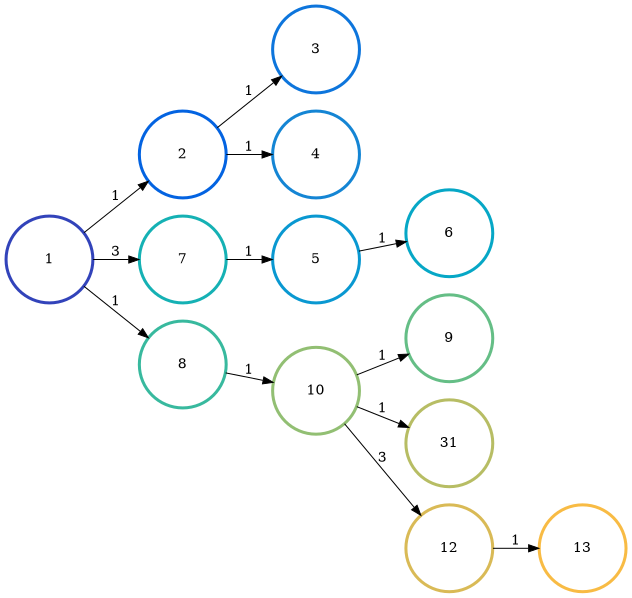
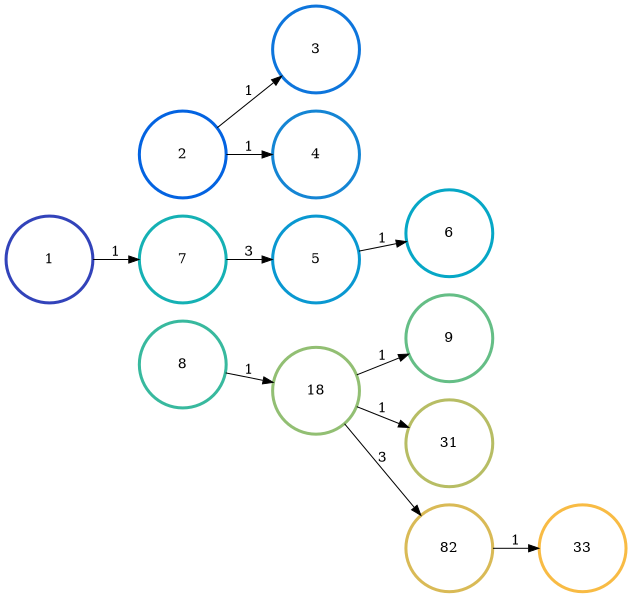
edge "1" -> "2": removed, label "1"
edge "1" -> "7": label "3" -> "1"
edge "7" -> "5": label "1" -> "3"
edge "1" -> "8": removed, label "1"
node "10": label "10" -> "18"
node "12": label "12" -> "82"
node "13": label "13" -> "33"
